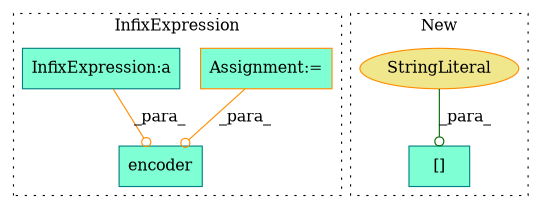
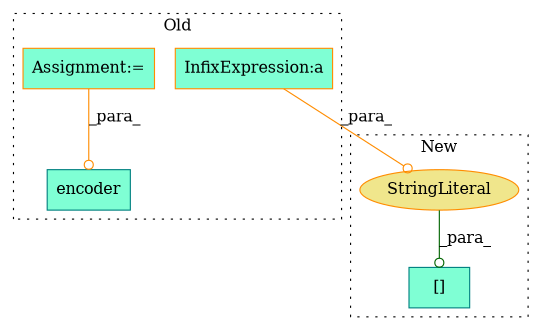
cluster "InfixExpression": label "InfixExpression" -> "Old"
node "InfixExpression:a": color teal -> darkorange
edge "InfixExpression:a" -> "encoder": now "InfixExpression:a" -> "StringLiteral"
